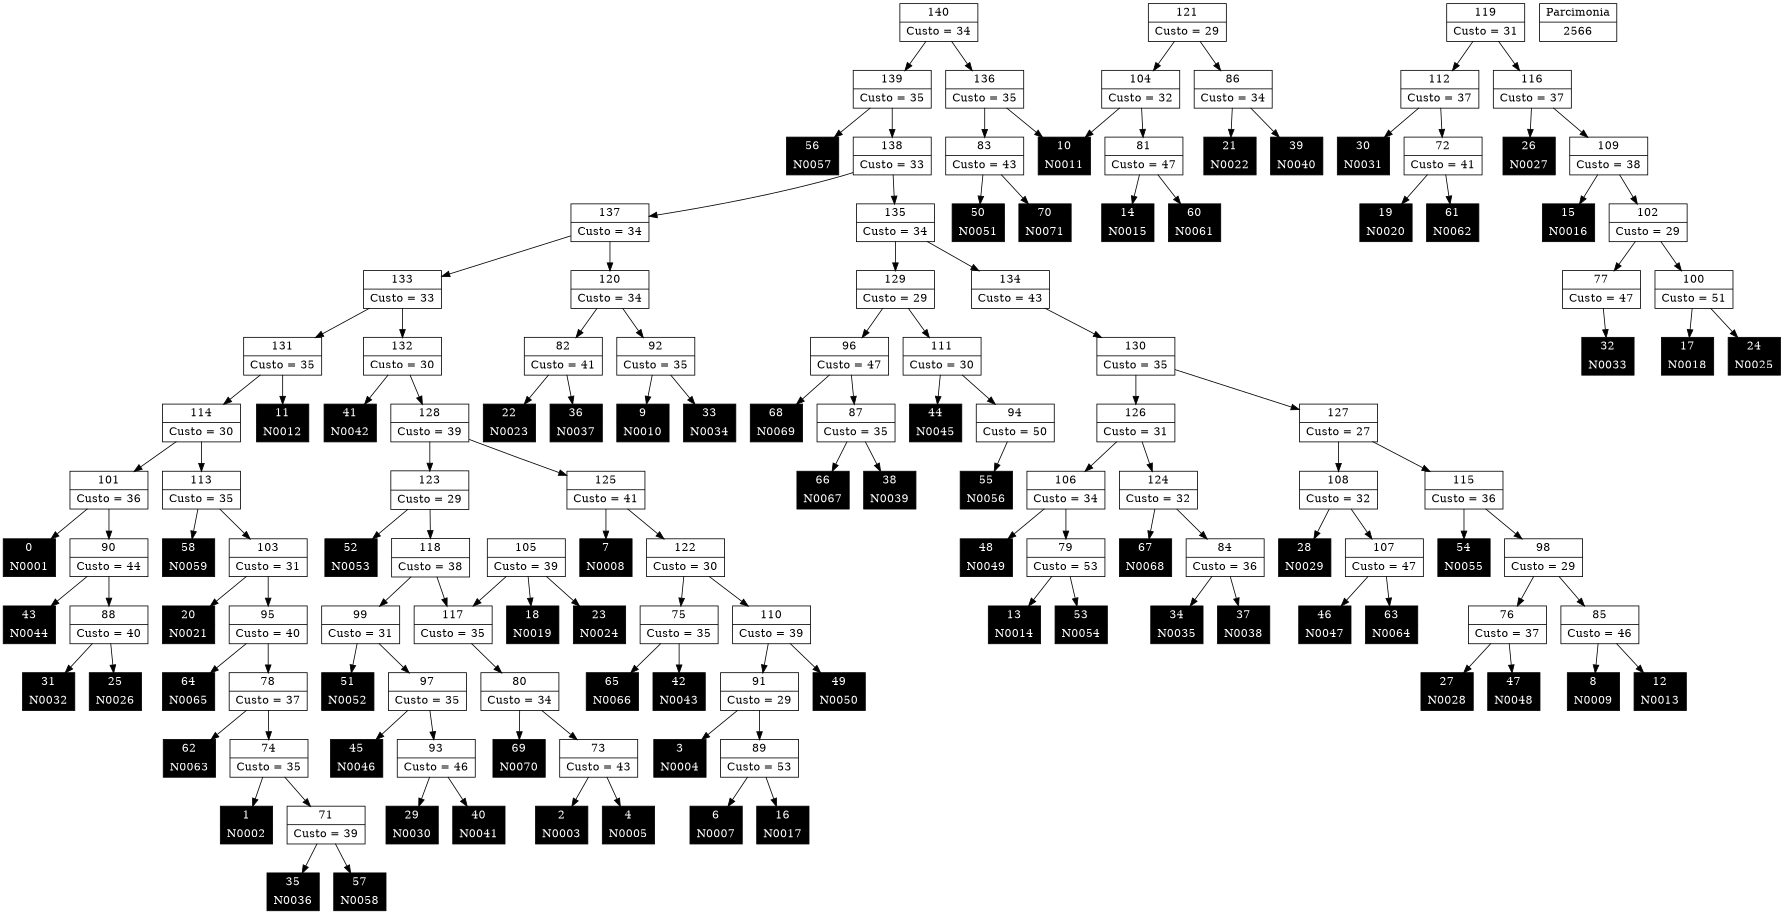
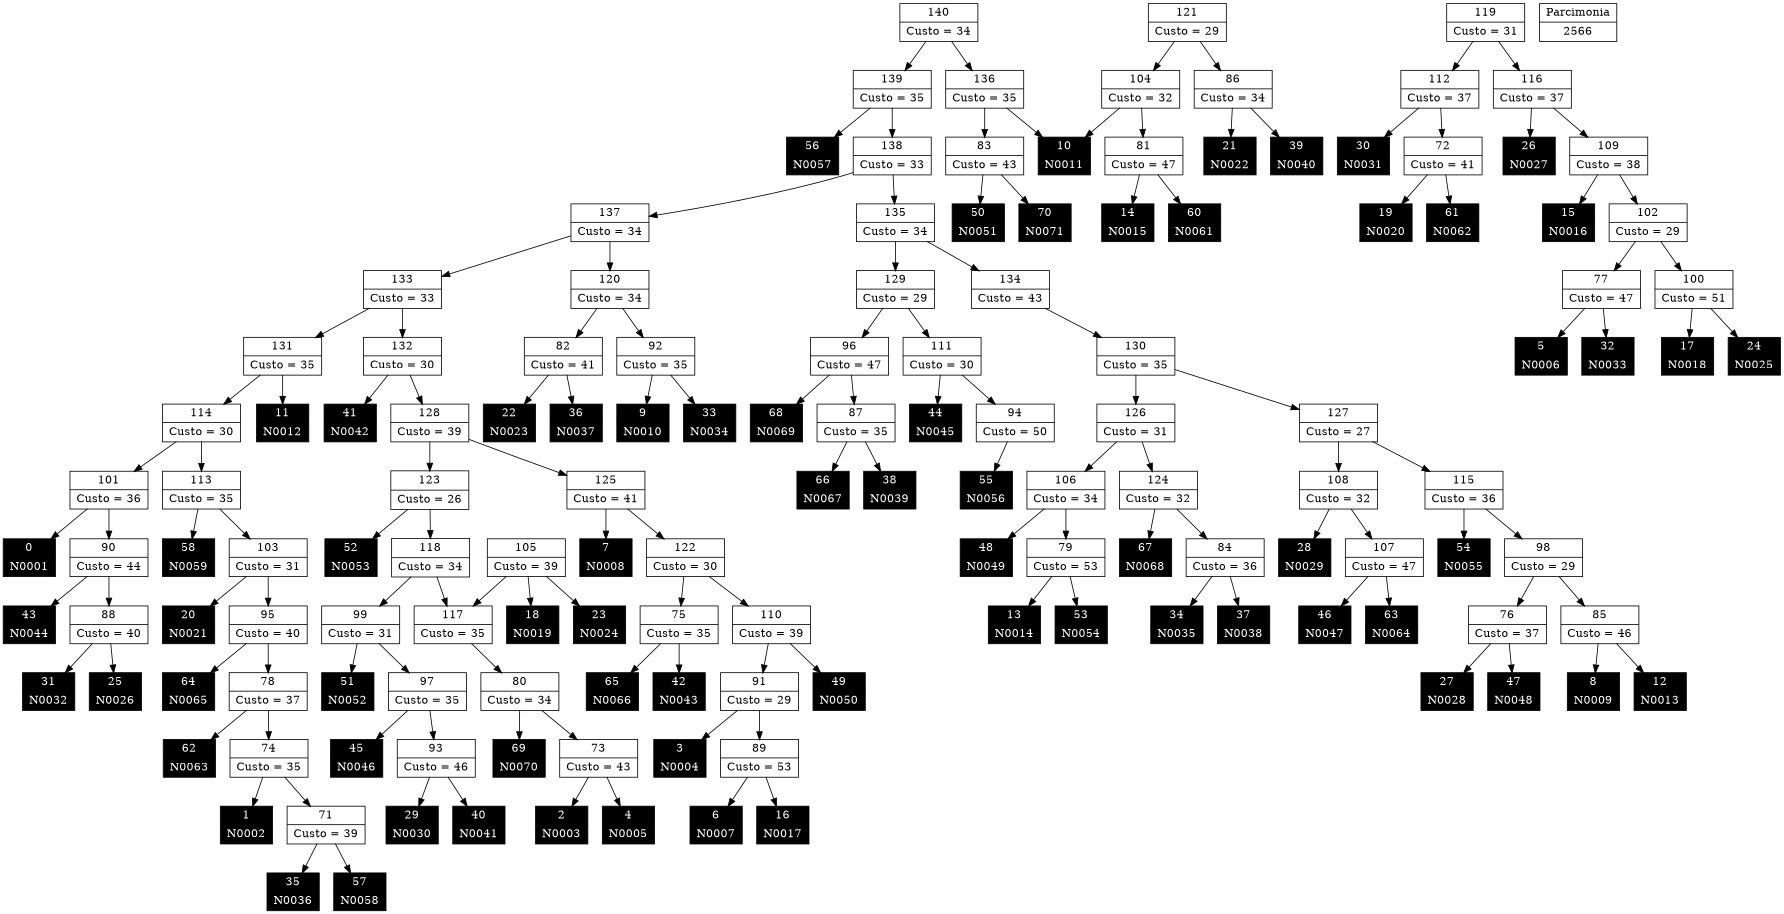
node "5": added
node "123": text "Custo = 29" -> "Custo = 26"
node "118": text "Custo = 38" -> "Custo = 34"
